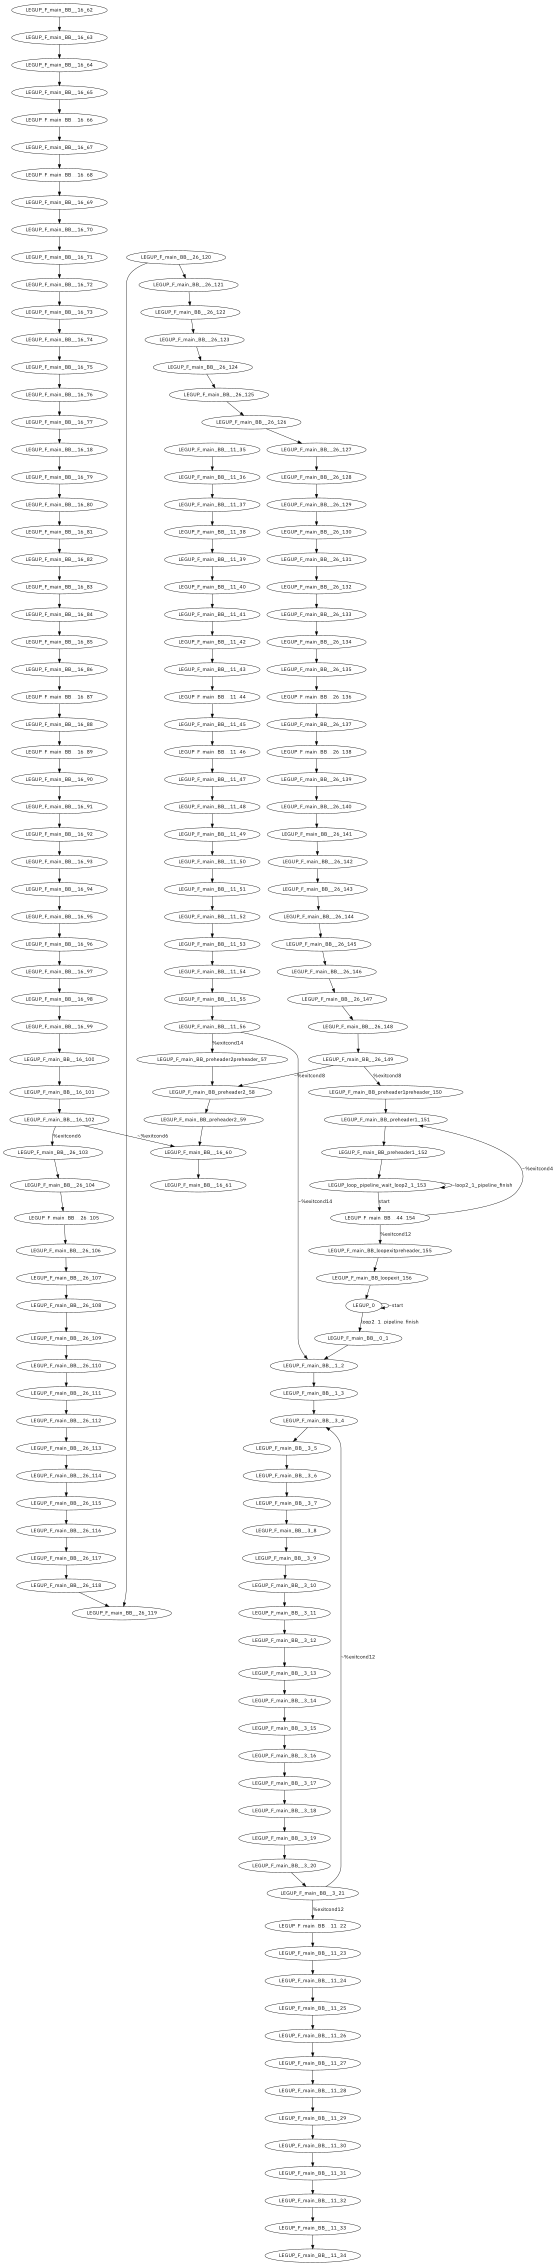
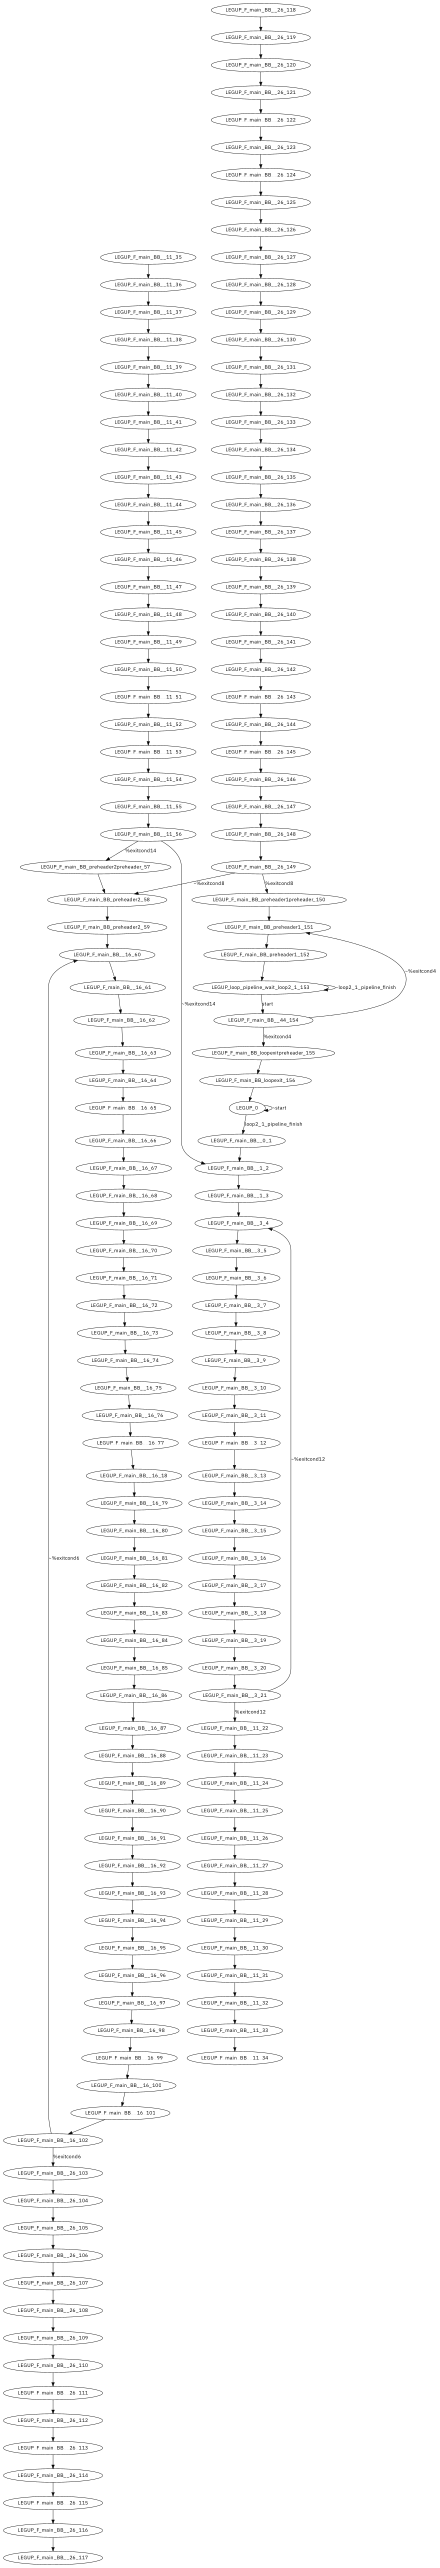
edge "LEGUP_F_main_BB__26_120" -> "LEGUP_F_main_BB__26_119": reversed
edge "LEGUP_F_main_BB__16_61" -> "LEGUP_F_main_BB__16_62": added
edge "LEGUP_F_main_BB__44_154" -> "LEGUP_F_main_BB_loopexitpreheader_155": label "%exitcond12" -> "%exitcond4"
edge "LEGUP_F_main_BB__26_117" -> "LEGUP_F_main_BB__26_118": removed
